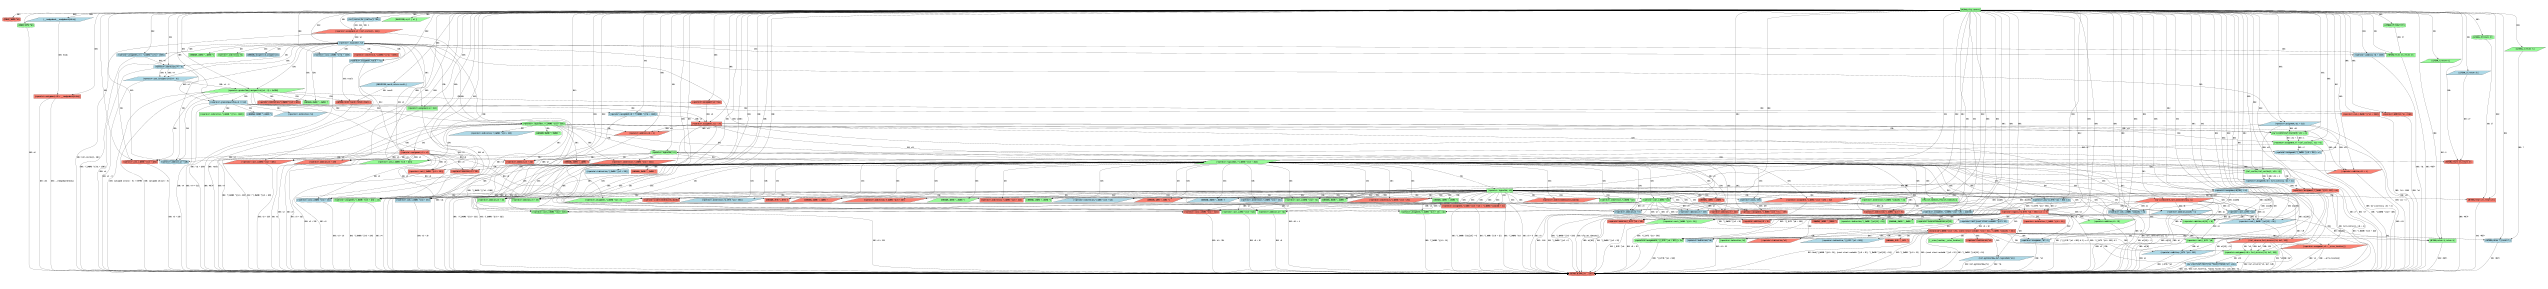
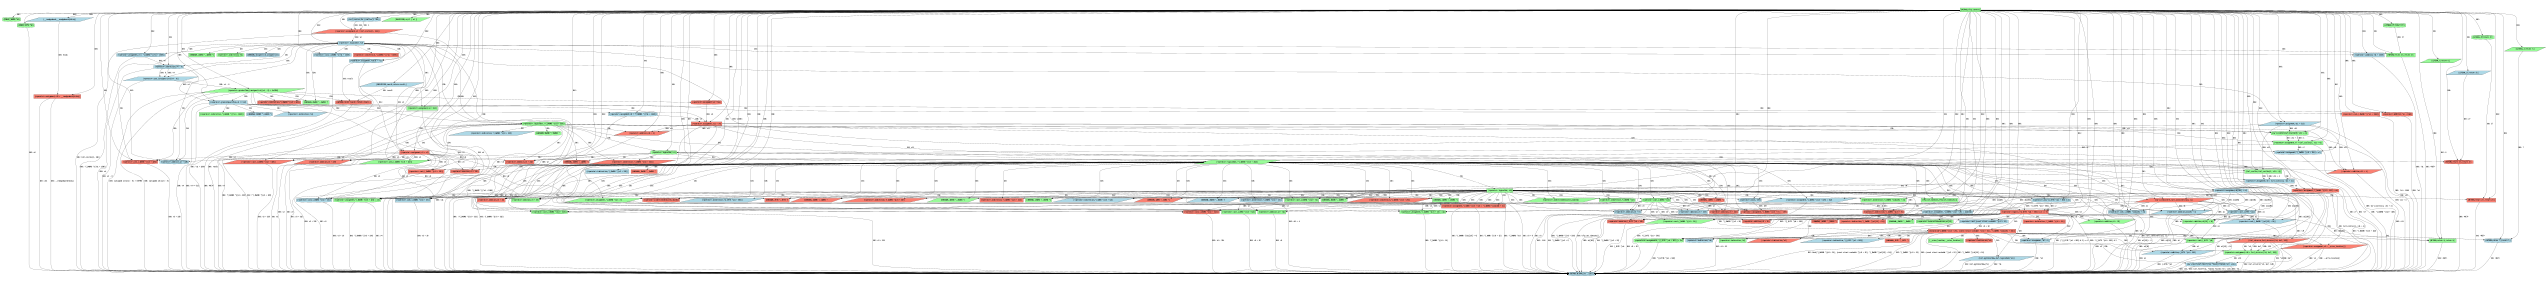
node "(PARAM,_DWORD *a1)": fillcolor salmon -> palegreen
edge "(<operator>.logicalNot,!v2)" -> "(<operator>.greaterThan,(unsigned int)(v4 - 8) > 0xFFB0)": now "(<operator>.logicalNot,!v2)" -> "(<operator>.cast,(_DWORD *)(v3 + 16))"
edge "(<operator>.logicalNot,!*(_DWORD *)(v3 + 332))" -> "(<operator>.indirection,*(_DWORD *)(v3 + 8))": now "(<operator>.indirection,*(_DWORD *)(a1[18] + 4))" -> "(<operator>.indirection,*(_DWORD *)(v3 + 8))"
edge "(<operator>.logicalNot,!v8)" -> "(<operator>.cast,(_DWORD *)(a1[18] + 16))": now "(<operator>.logicalNot,!v8)" -> "(Curl_conncontrol,Curl_conncontrol(a1, 1))"
node "(<operator>.addition,v3 + 16)": fillcolor palegreen -> salmon
node "(<operator>.indirectIndexAccess,a1[103])": fillcolor salmon -> palegreen
node "(<operator>.assignment,*(_DWORD *)(v3 + 320) = 512)": fillcolor salmon -> lightblue
edge "(<operator>.assignment,a1[185] = v2)" -> "(<operator>.addition,a1[18] + 4)": added, label "DDG: a1[185]"
node "(<operator>.indirection,*(_DWORD *)(a1[18] + 16))": fillcolor palegreen -> salmon
node "(METHOD_RETURN,int __cdecl)": fillcolor salmon -> lightblue
